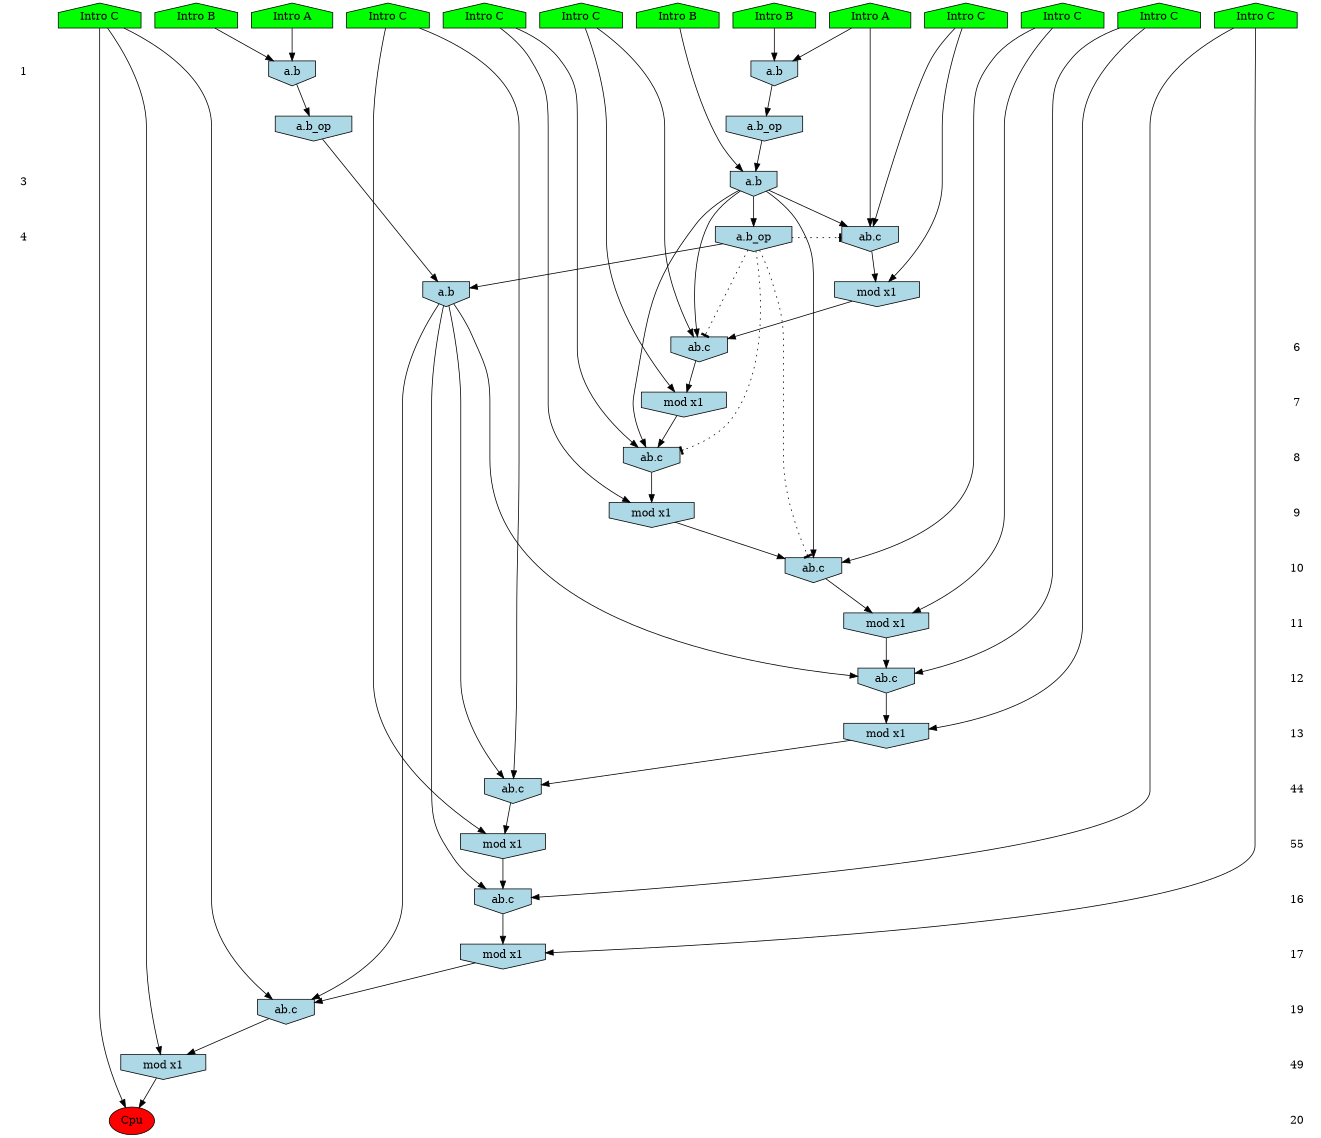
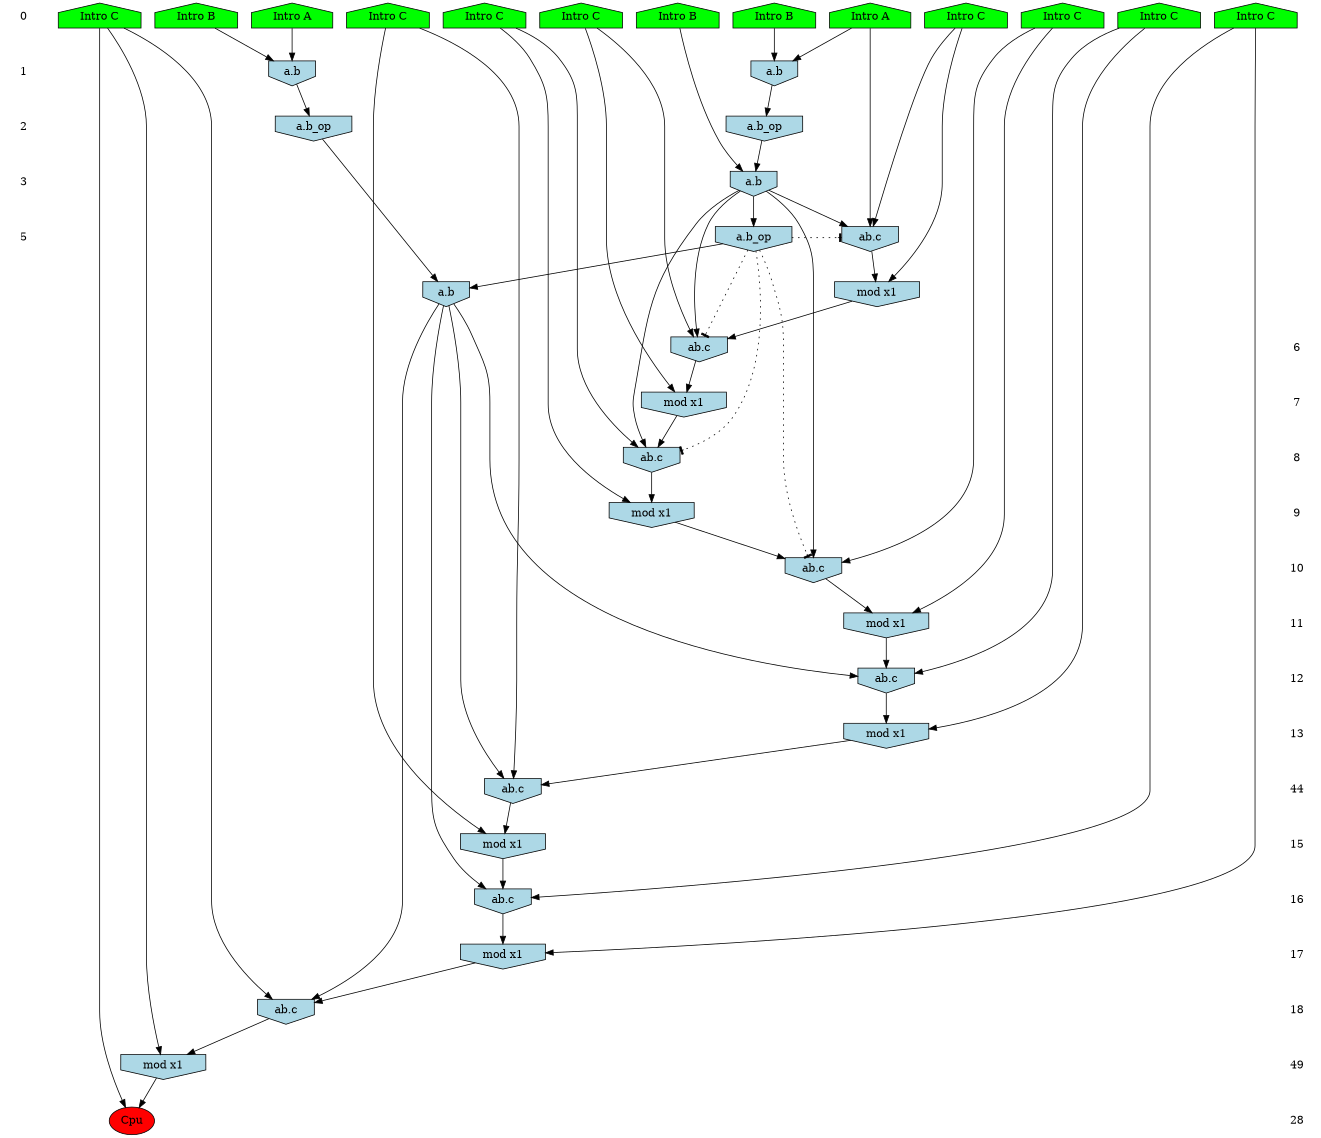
node "0": added
node "2": added
node "4": label "4" -> "5"
node "55": label "55" -> "15"
node "19": label "19" -> "18"
node "20": label "20" -> "28"
